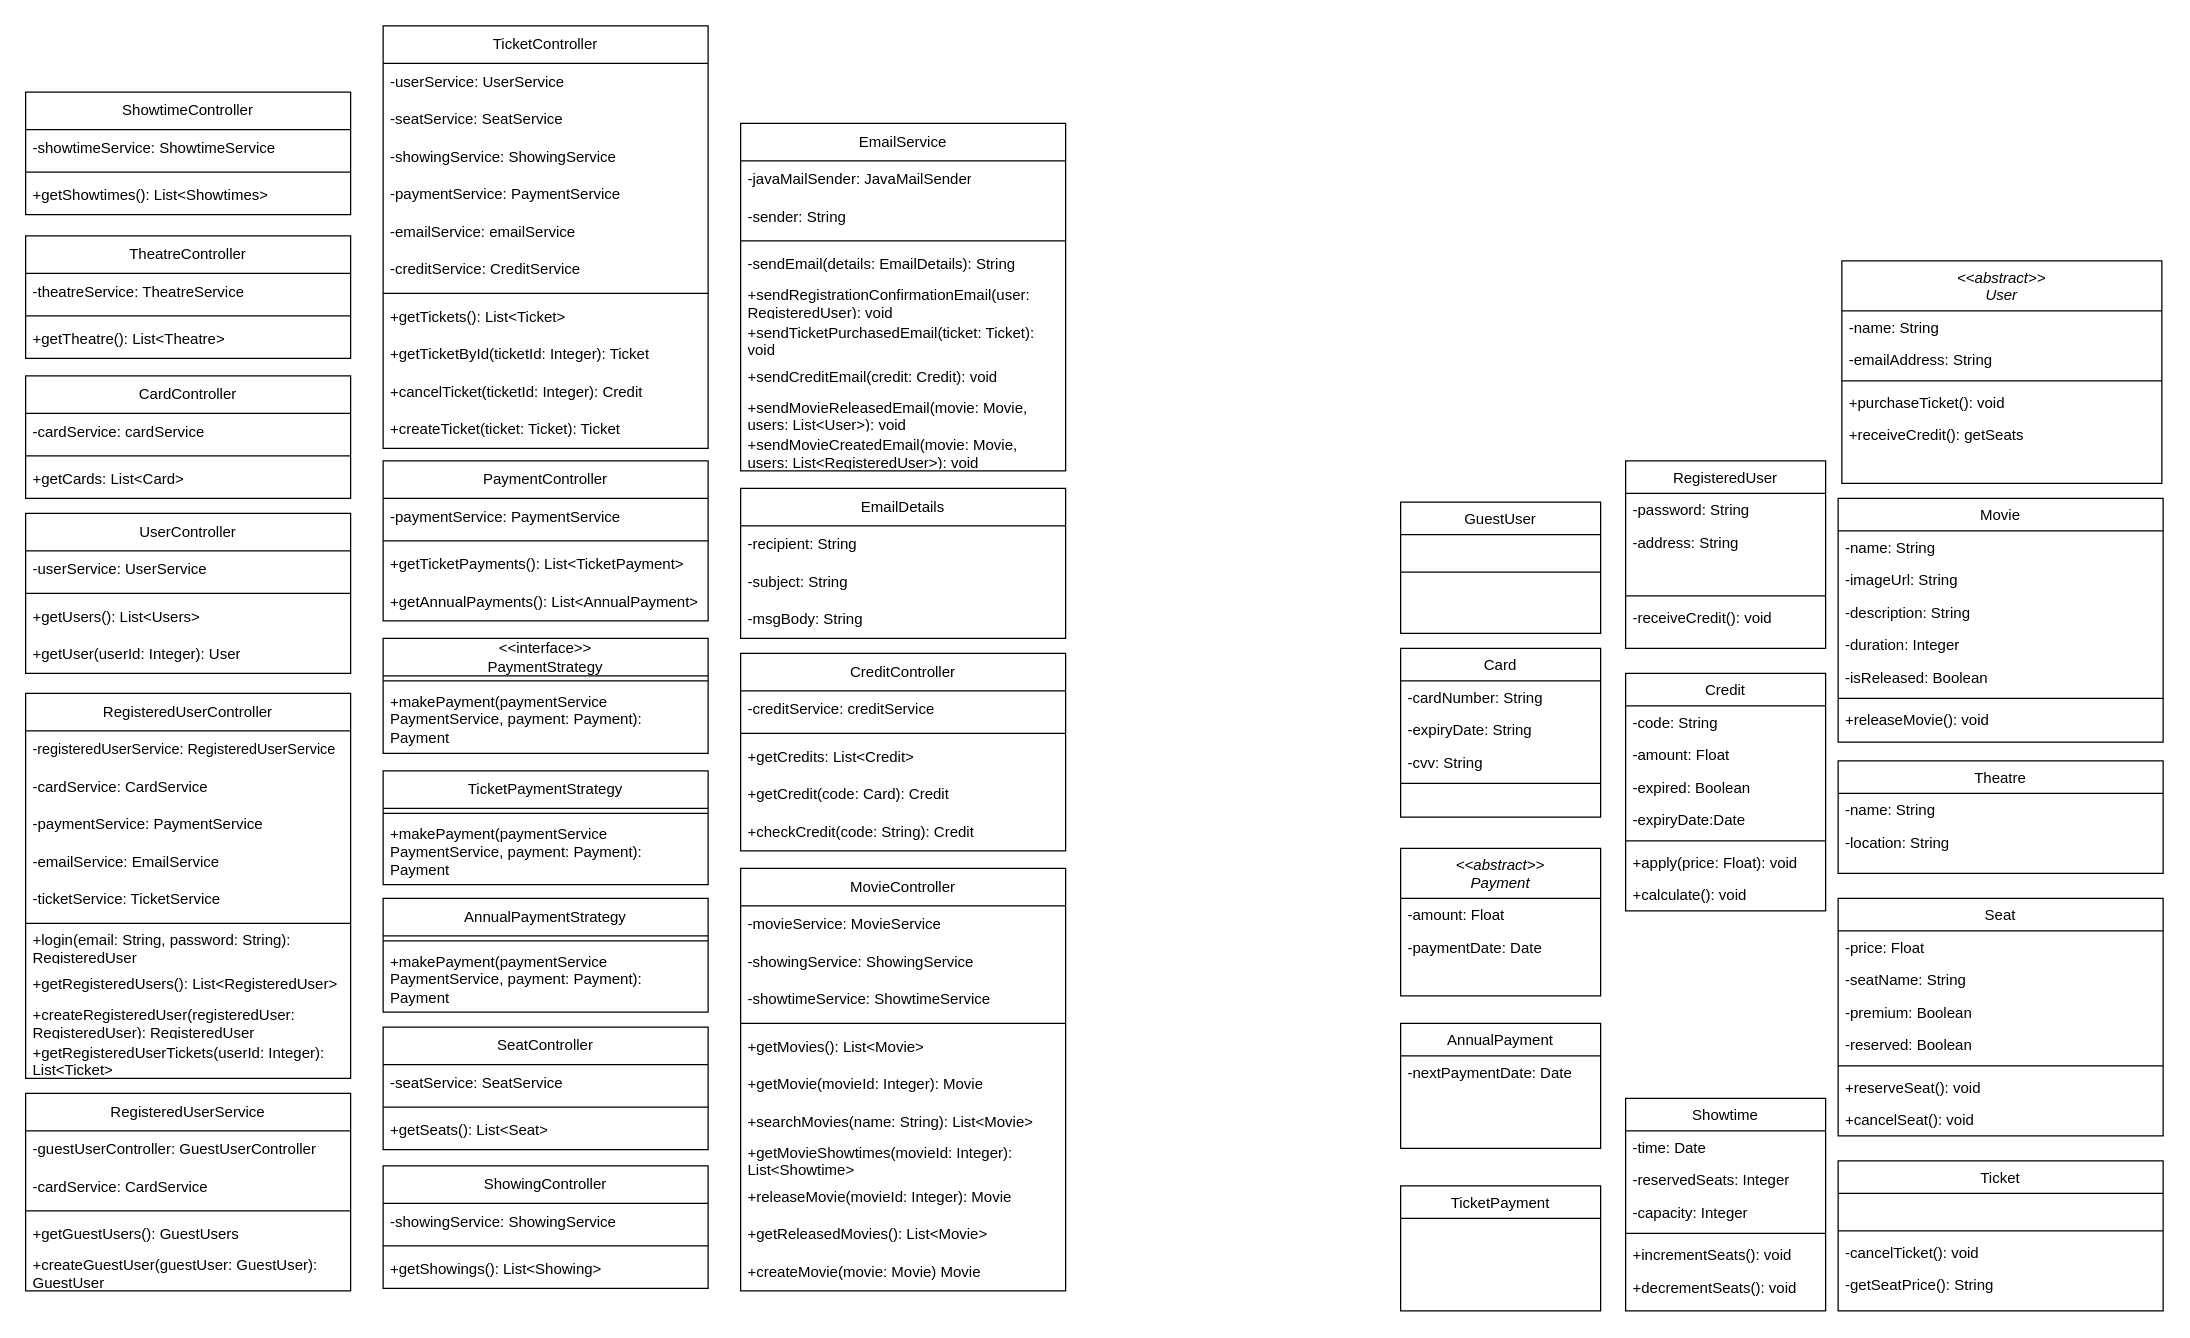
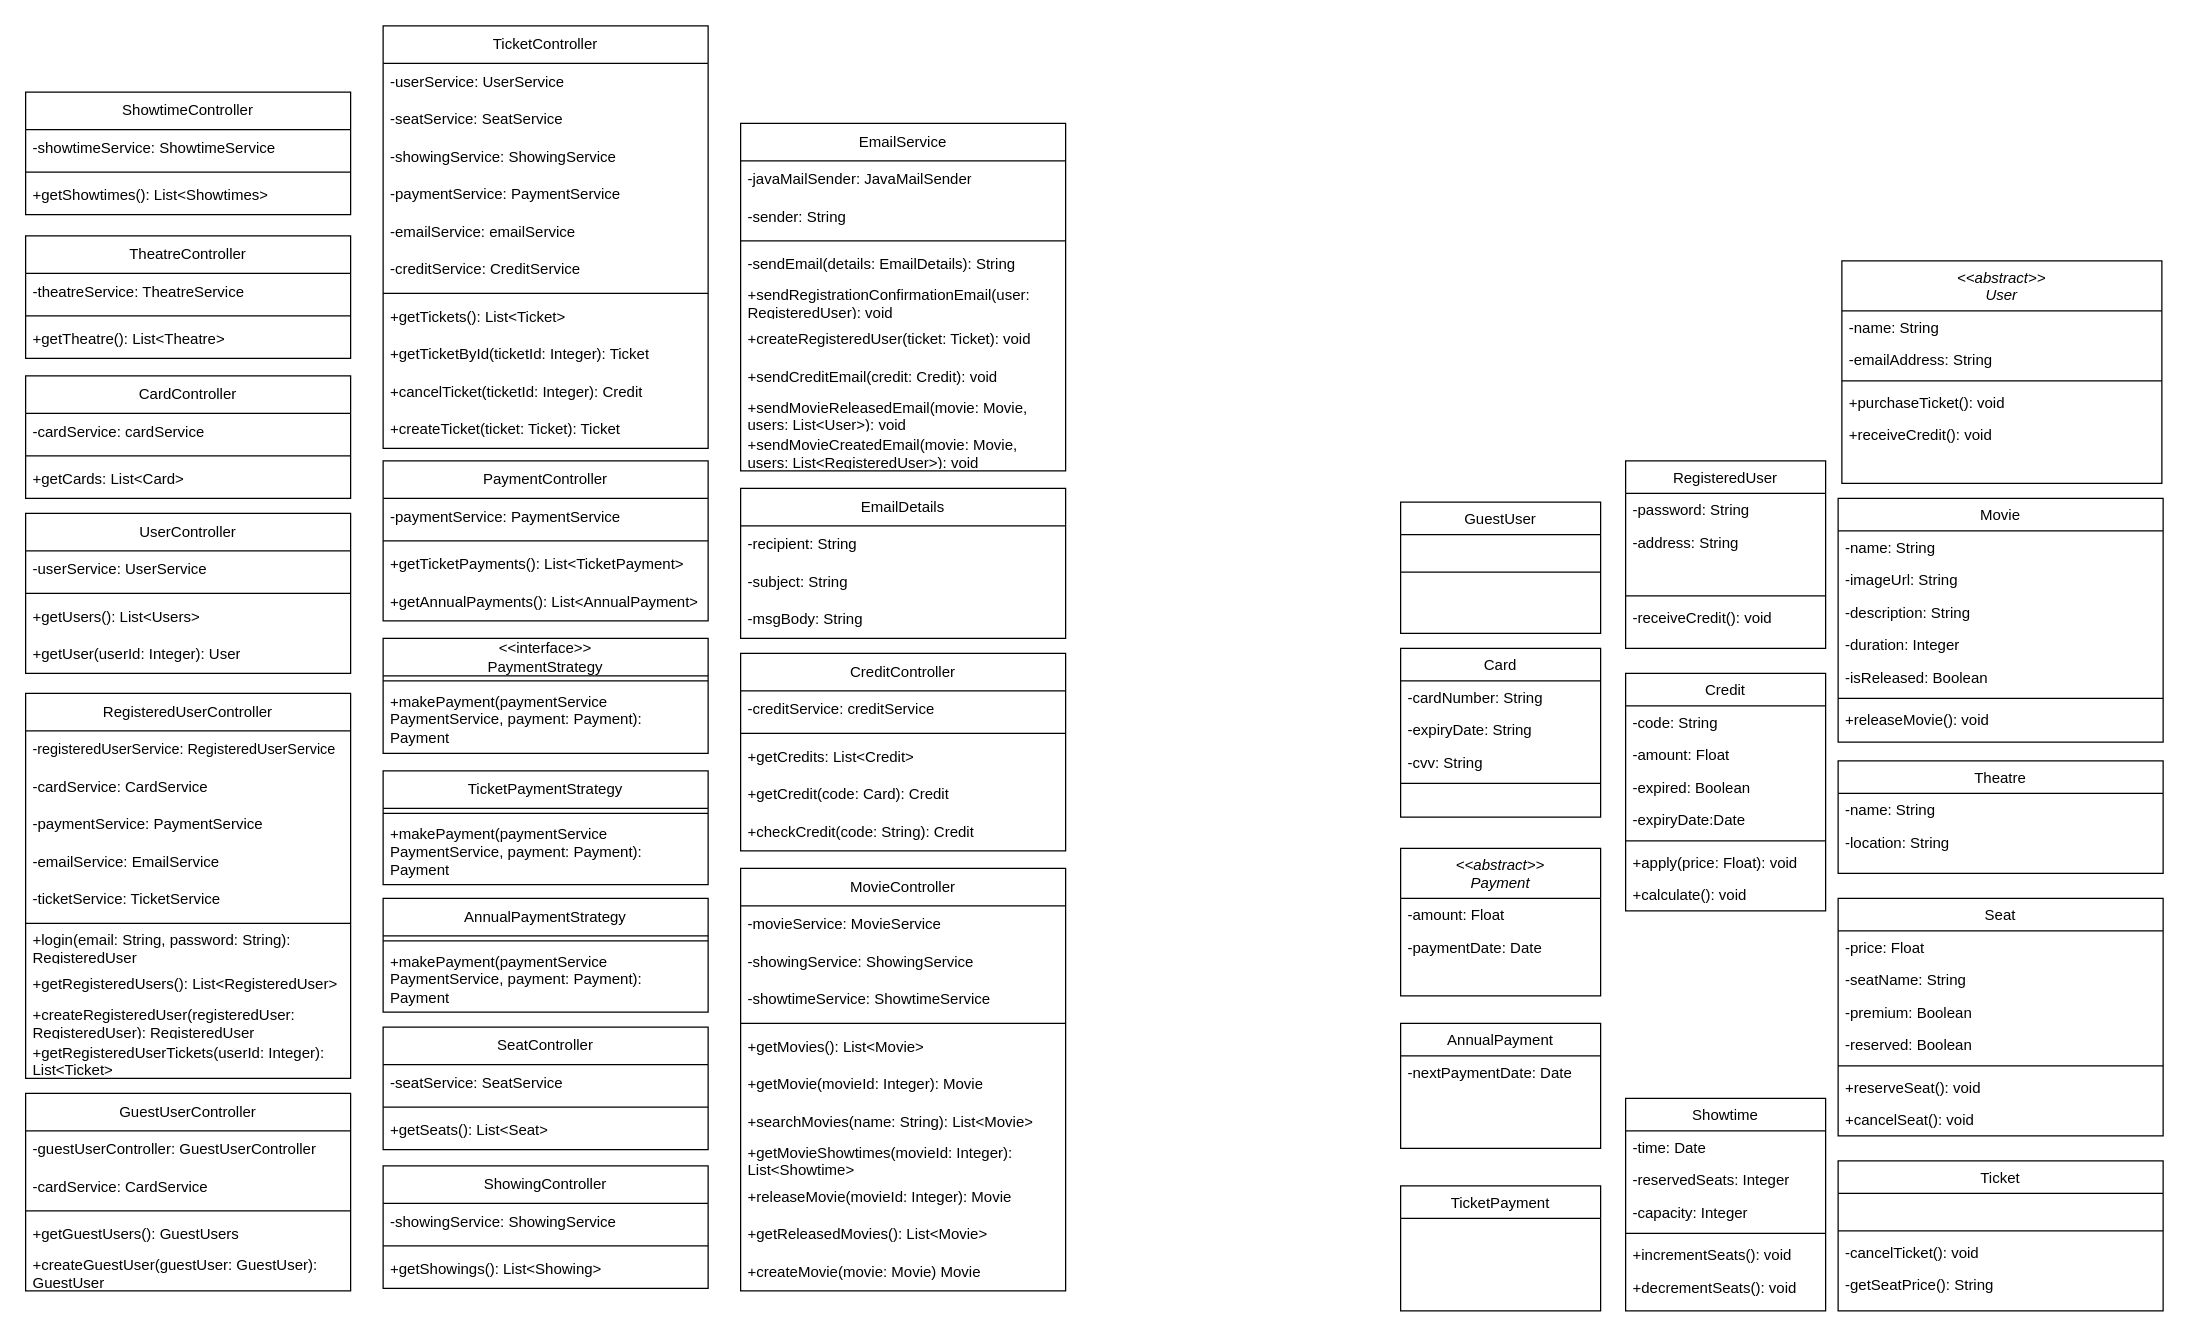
node "+sendTicketPurchasedEmail(ticket: Ticket): void": label "+sendTicketPurchasedEmail(ticket: Ticket): void" -> "+createRegisteredUser(ticket: Ticket): void"
node "+receiveCredit(): getSeats": label "+receiveCredit(): getSeats" -> "+receiveCredit(): void"
node "RegisteredUserService": label "RegisteredUserService" -> "GuestUserController"
